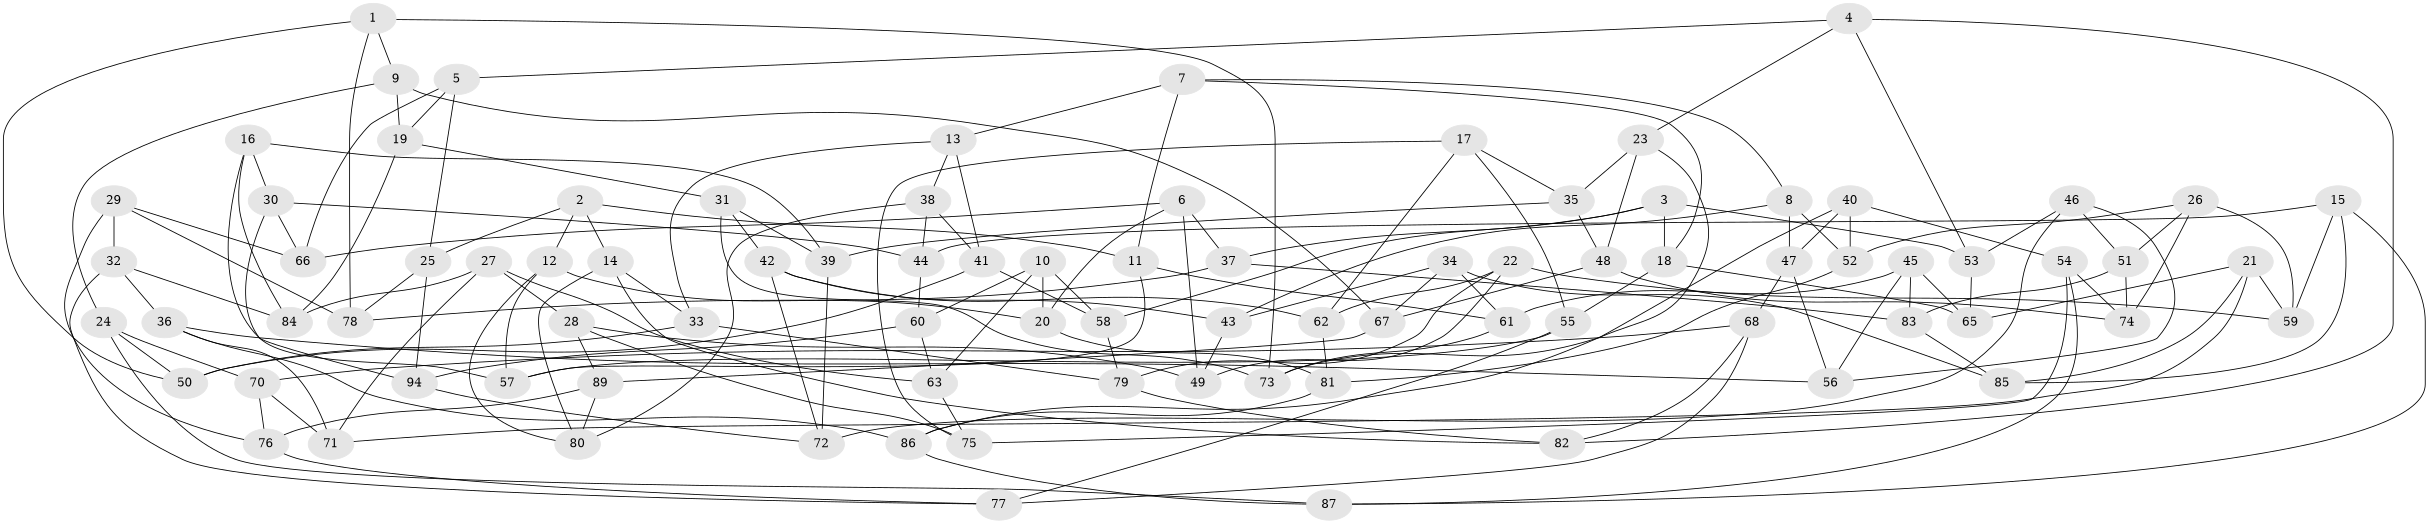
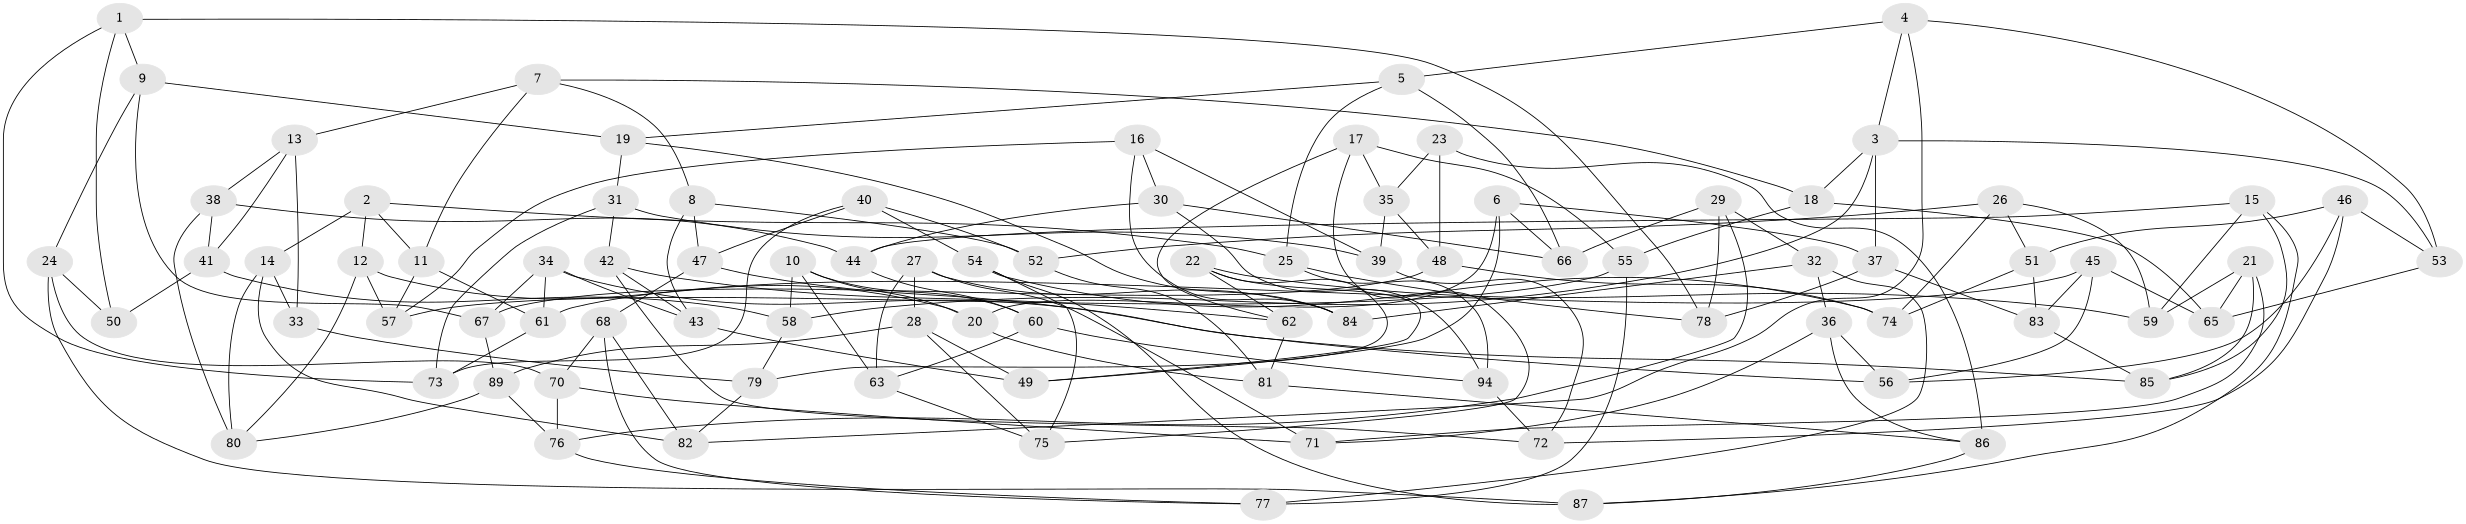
edge "4" -- "23": now "4" -- "3"
edge "33" -- "50": removed
